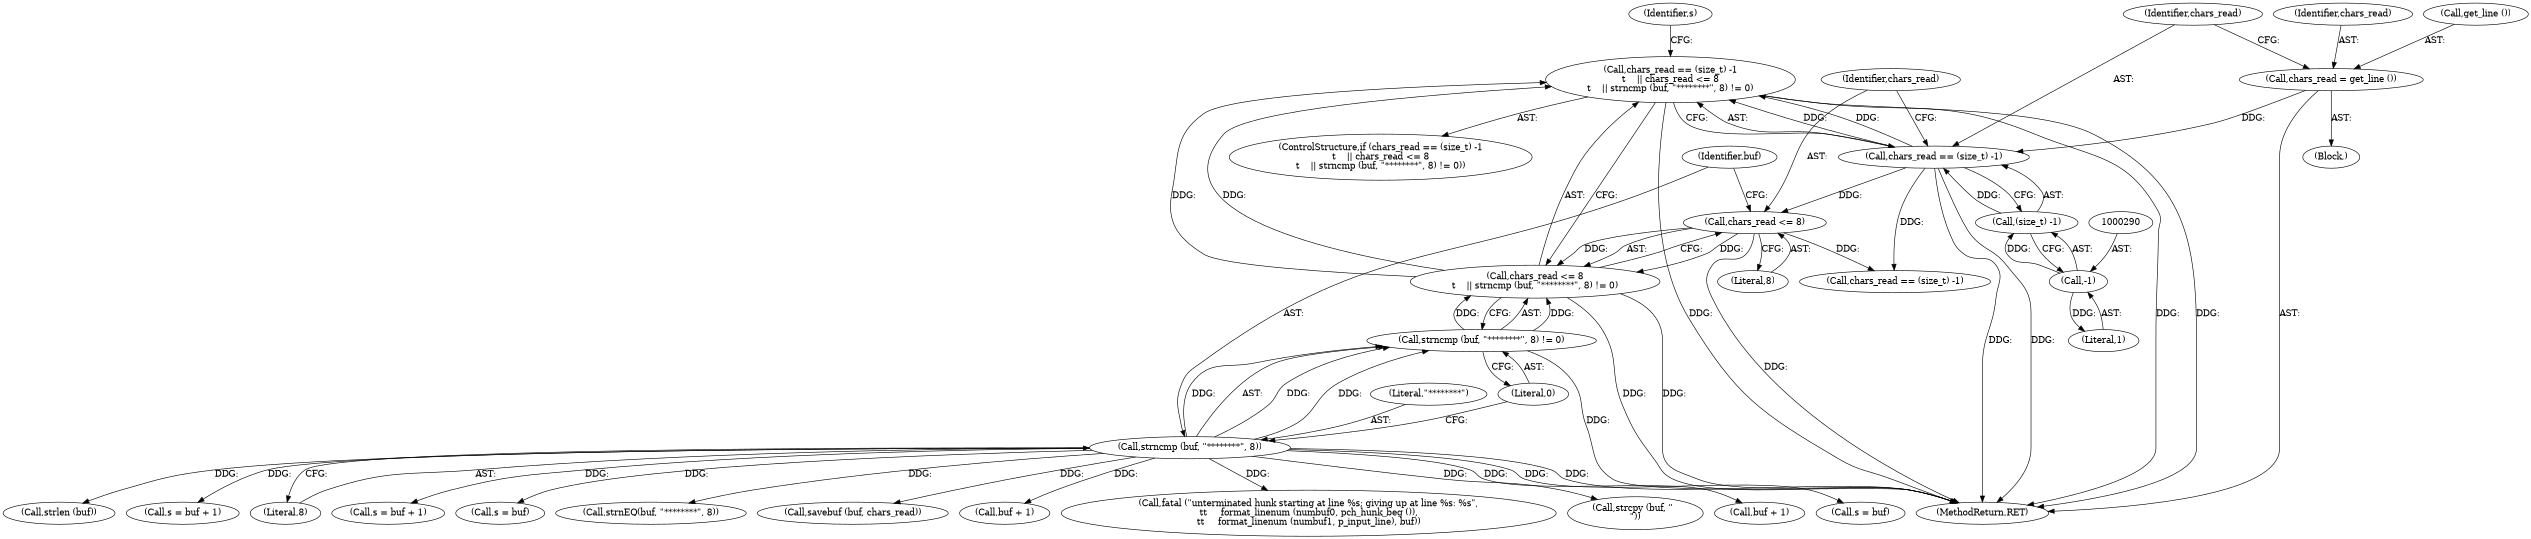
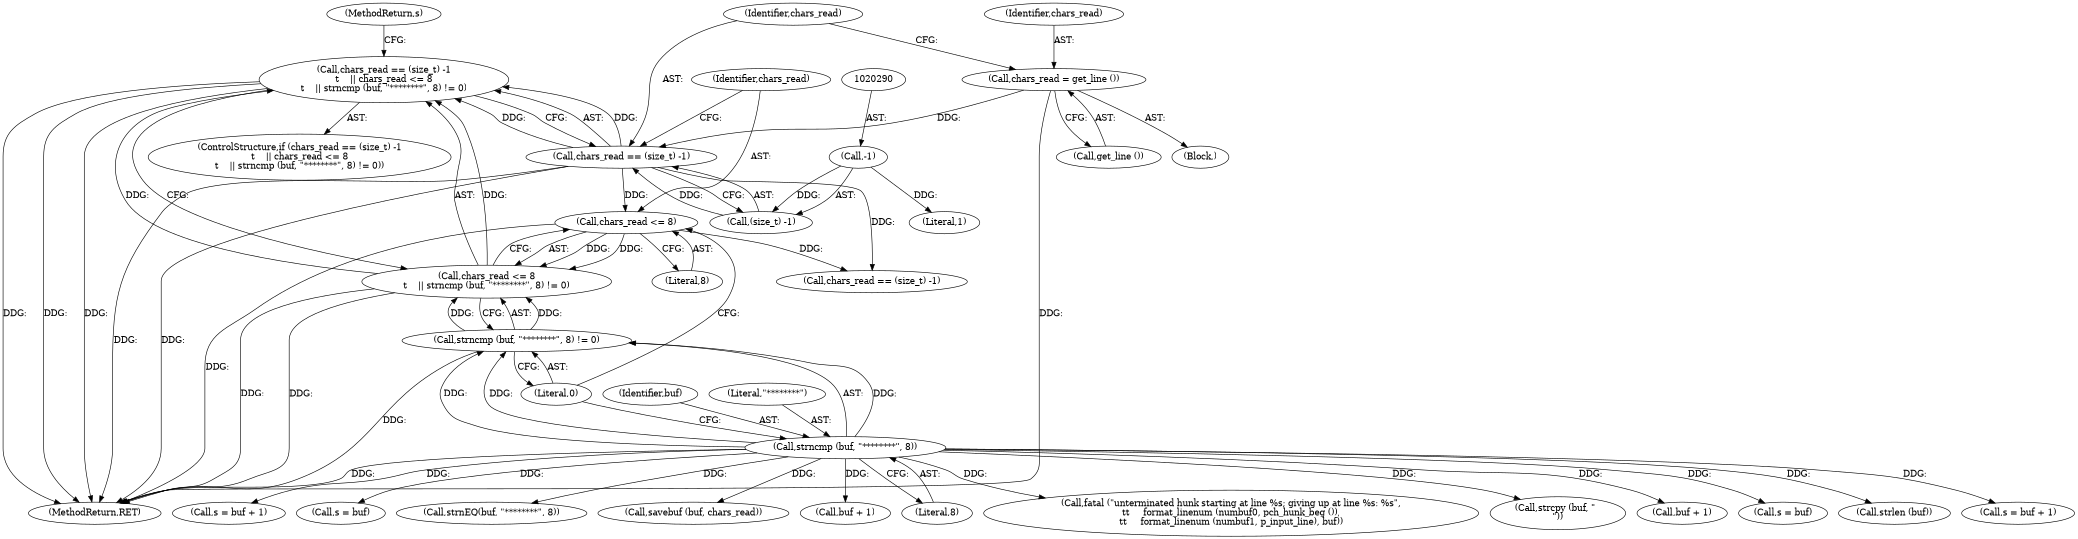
node "(Identifier,s)": label "(Identifier,s)" -> "(MethodReturn,s)"
edge "(Call,chars_read = get_line ())" -> "(Call,get_line ())": added, label "CFG:"
edge "(Identifier,buf)" -> "(Call,chars_read <= 8)": now "(Literal,0)" -> "(Call,chars_read <= 8)"
node "1000290": label "1000290" -> "1020290"
edge "(Call,(size_t) -1)" -> "(Call,-1)": removed, label "CFG:"
edge "(Literal,1)" -> "(Call,-1)": removed, label "AST:"
edge "(Call,chars_read = get_line ())" -> "(MethodReturn,RET)": label "AST: " -> "DDG: "
